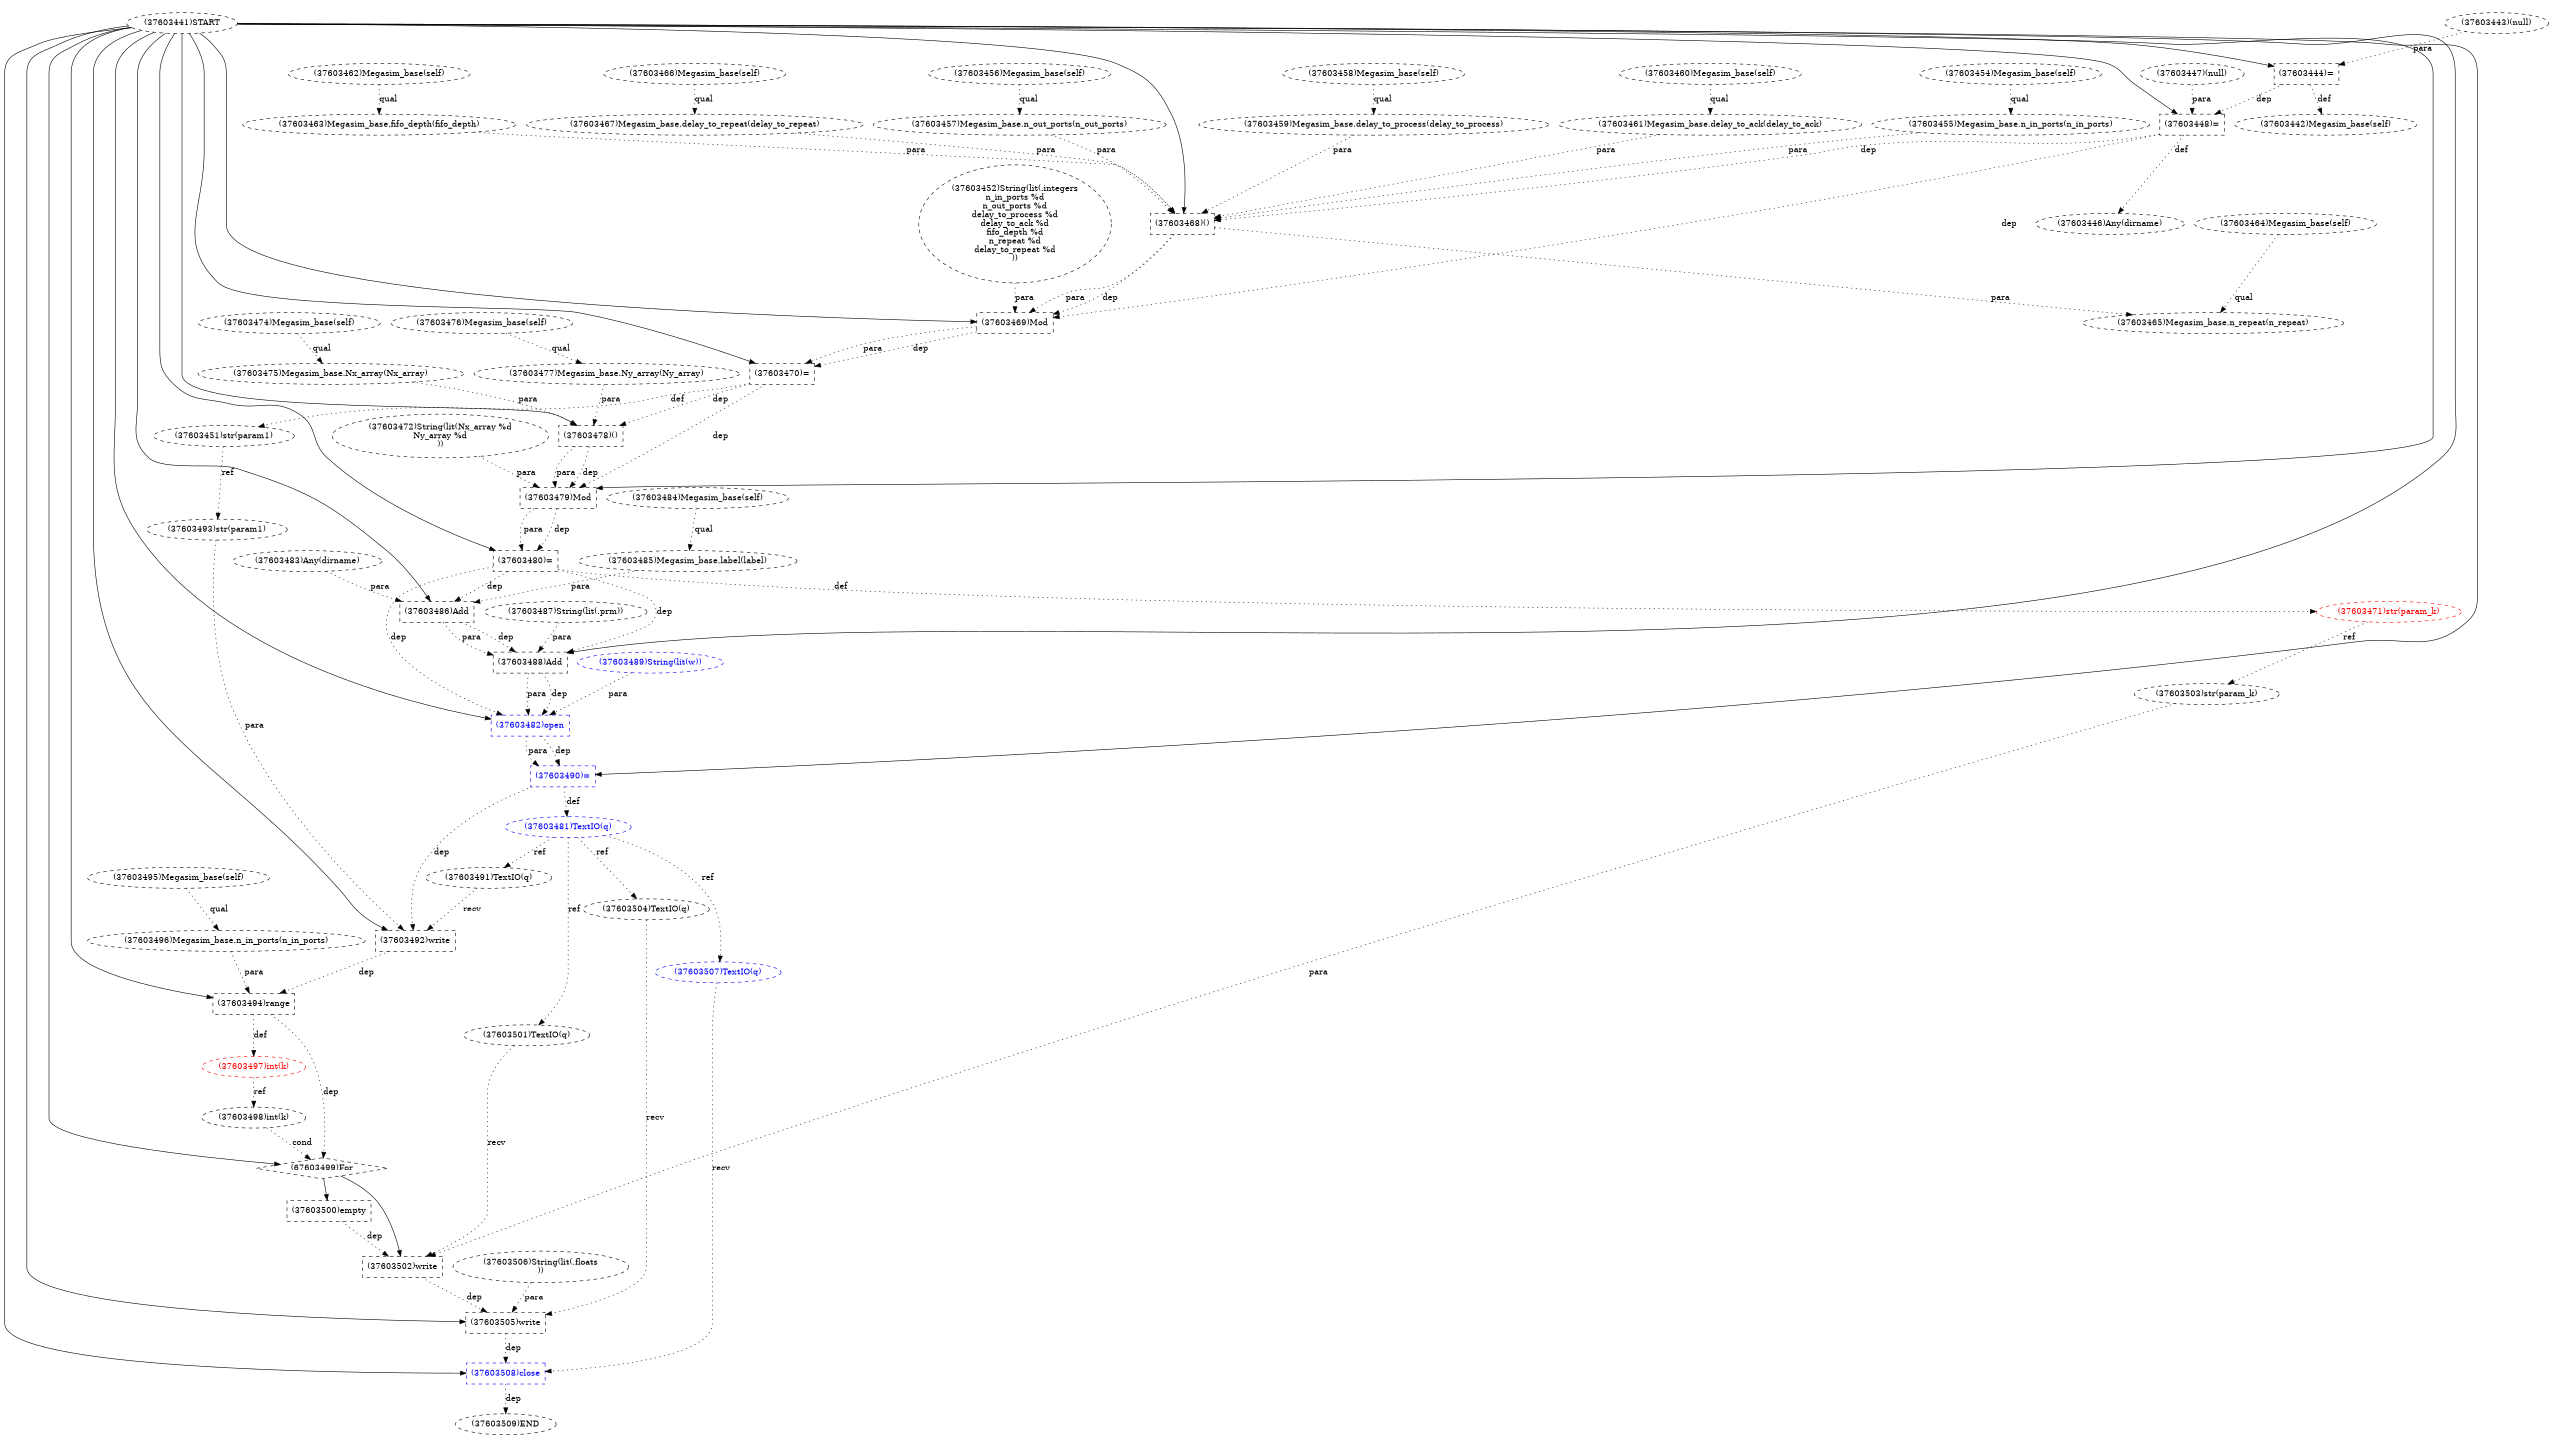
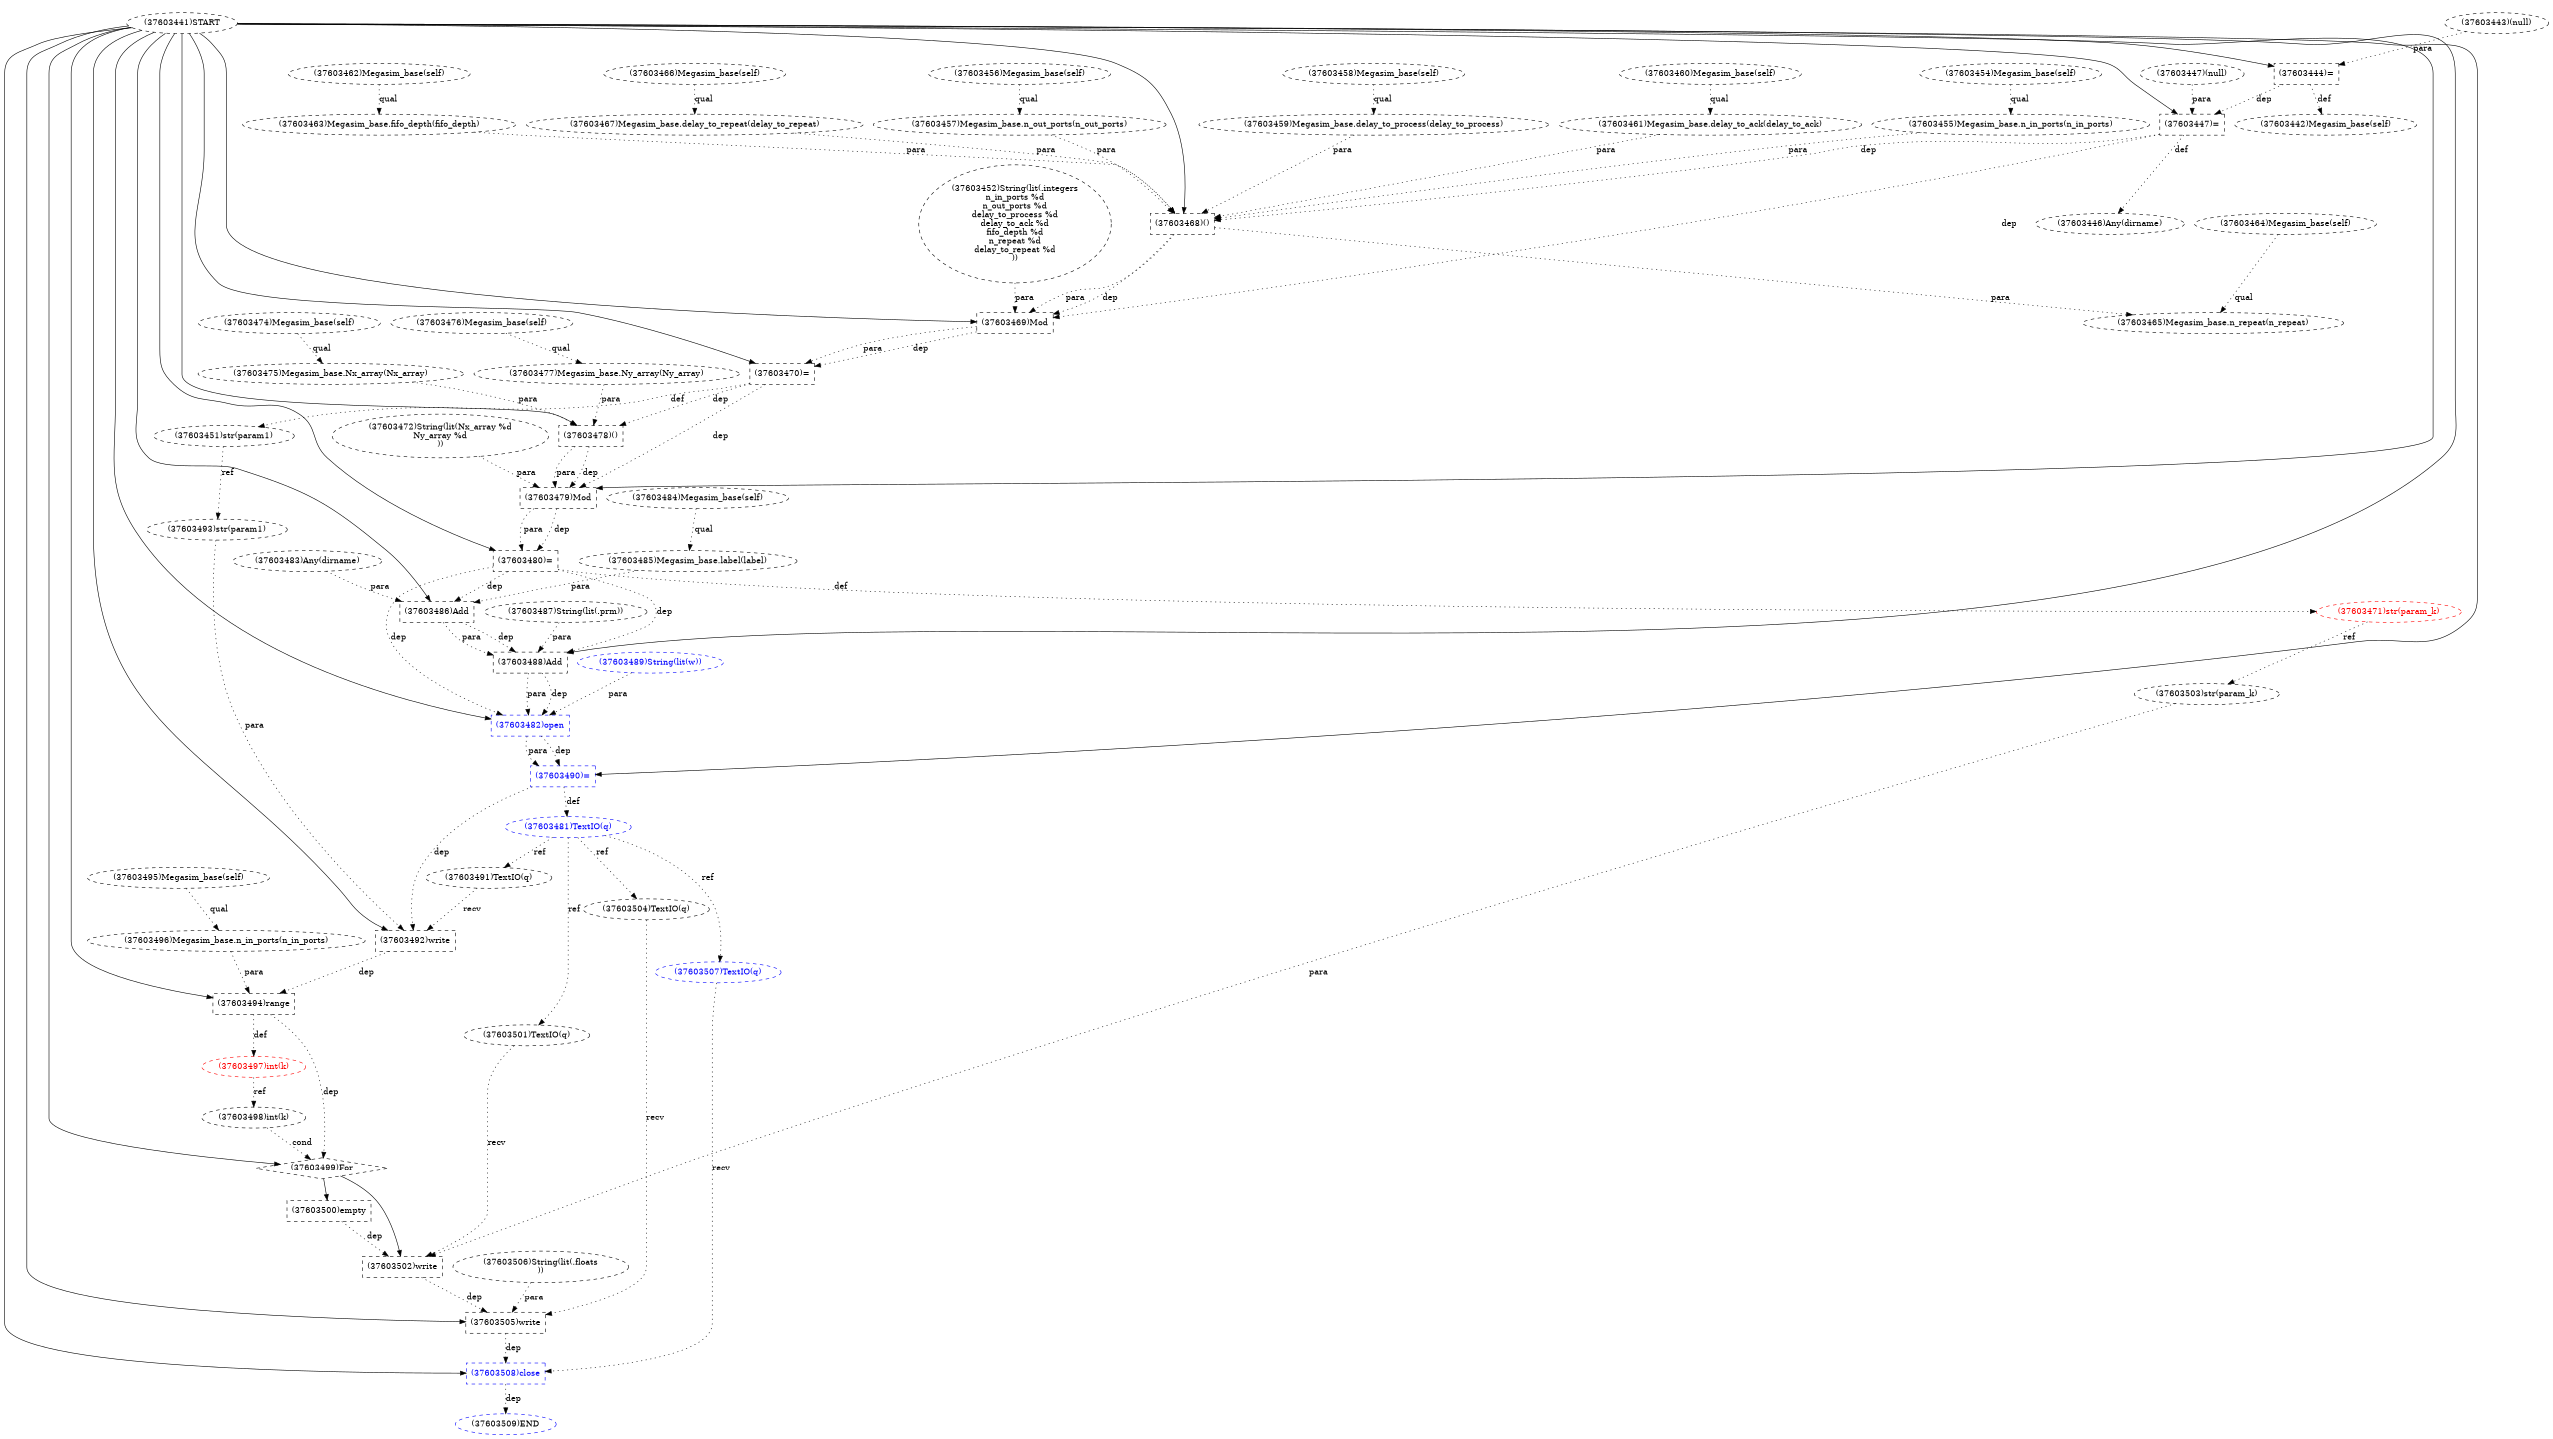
node "(37603448)=": label "(37603448)=" -> "(37603447)="
node "(67603499)For": label "(67603499)For" -> "(37603499)For"
node "(37603509)END": color black -> blue
